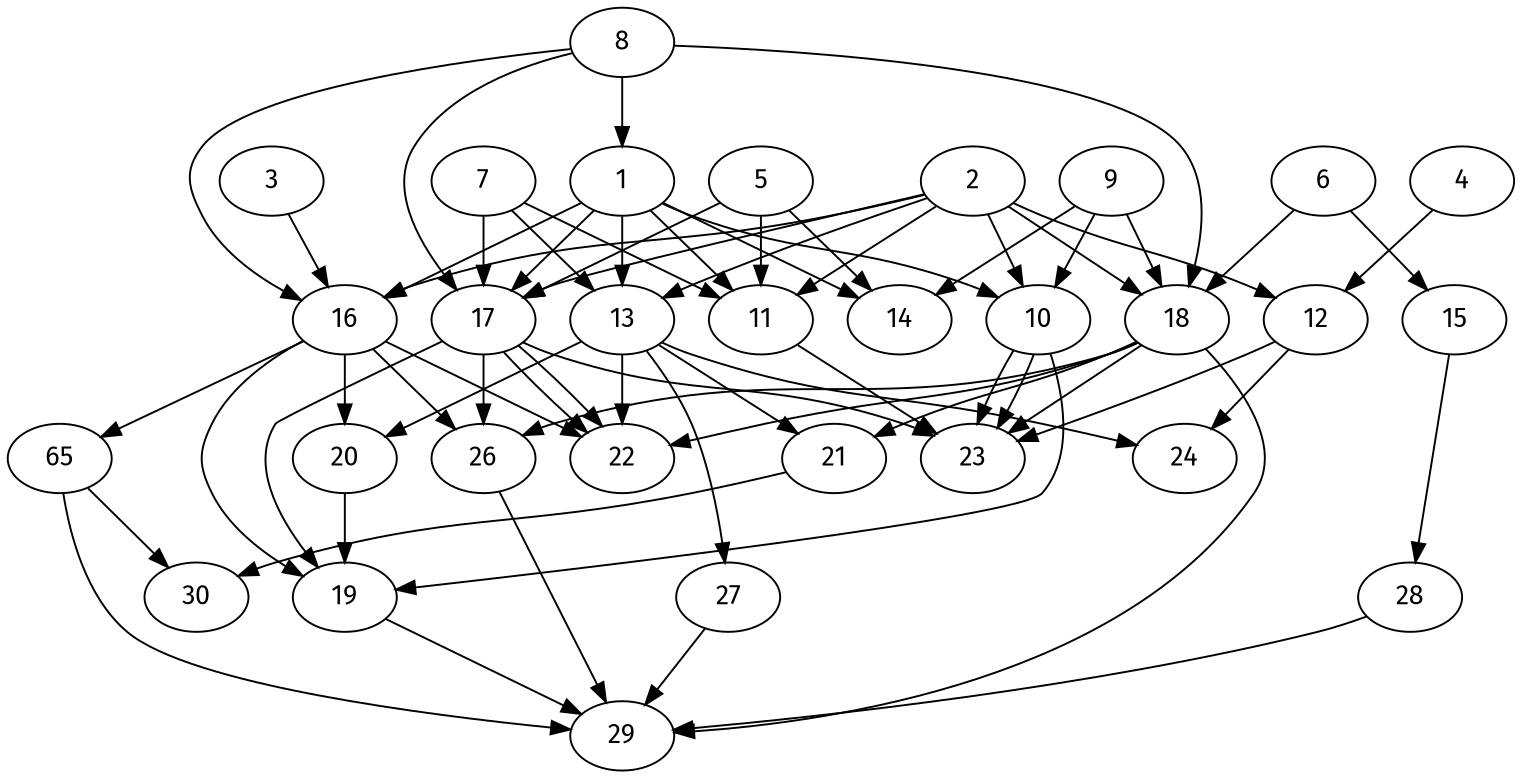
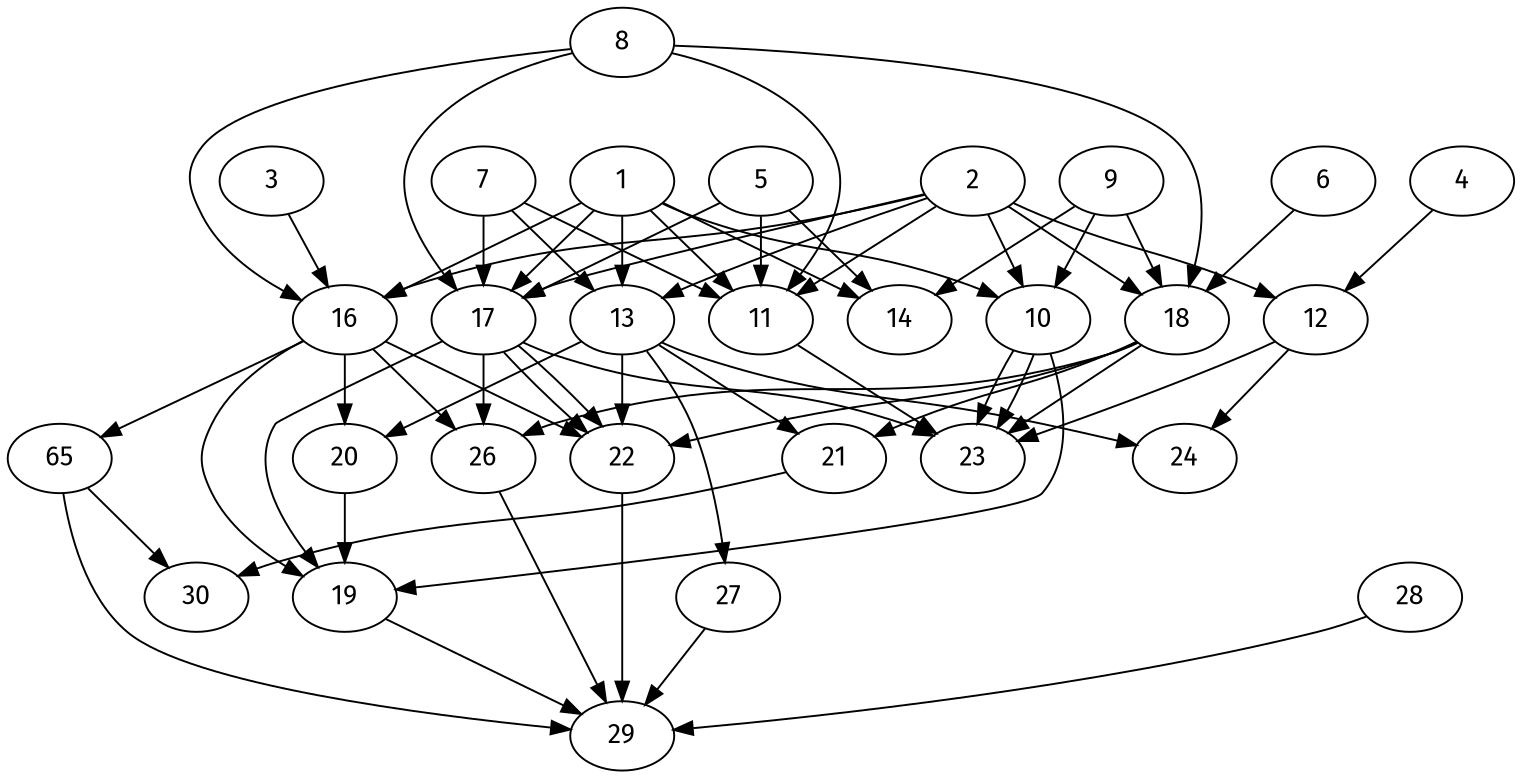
edge "8" -> "1": now "8" -> "11"
node "15": removed
edge "18" -> "29": now "22" -> "29"
